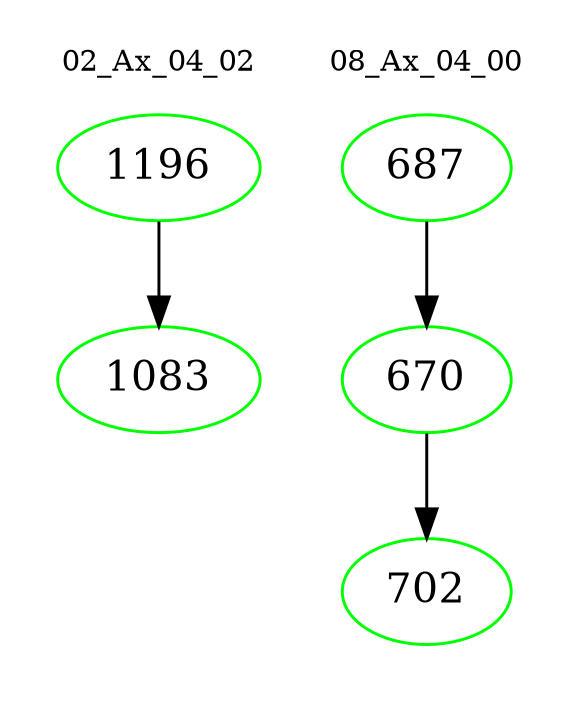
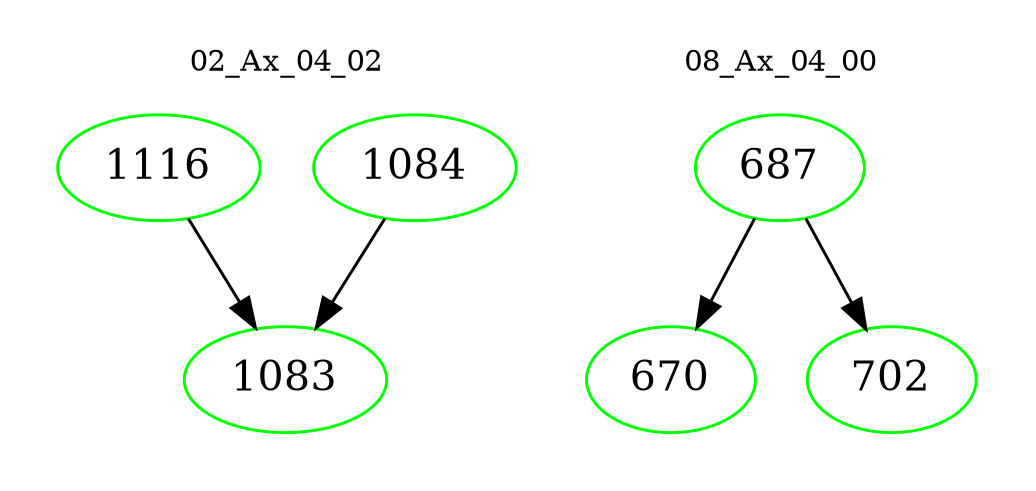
node "1196": label "1196" -> "1116"
node "1084": added
edge "670" -> "702": now "687" -> "702"
